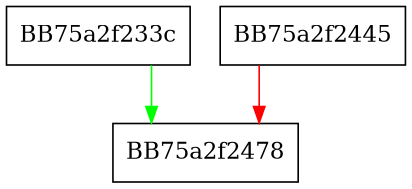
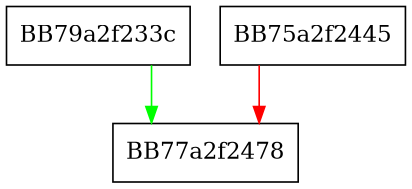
node "BB75a2f233c": label "BB75a2f233c" -> "BB79a2f233c"
node "BB75a2f2478": label "BB75a2f2478" -> "BB77a2f2478"
